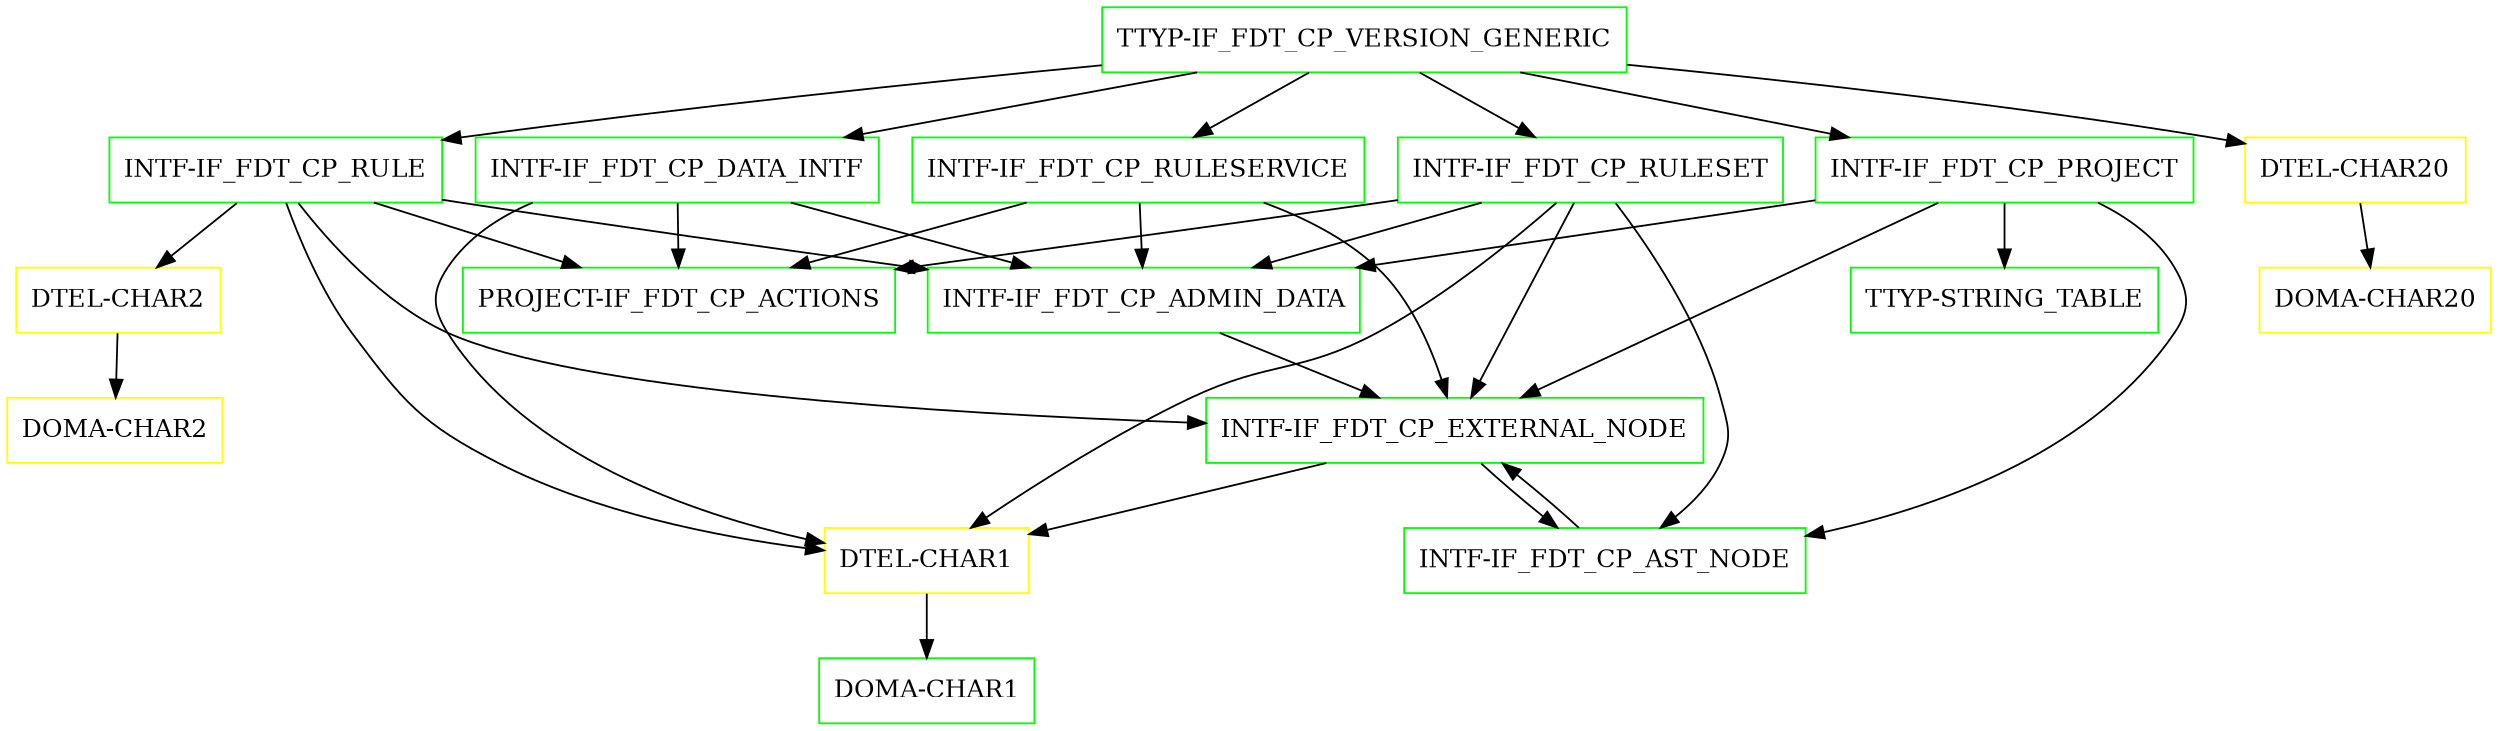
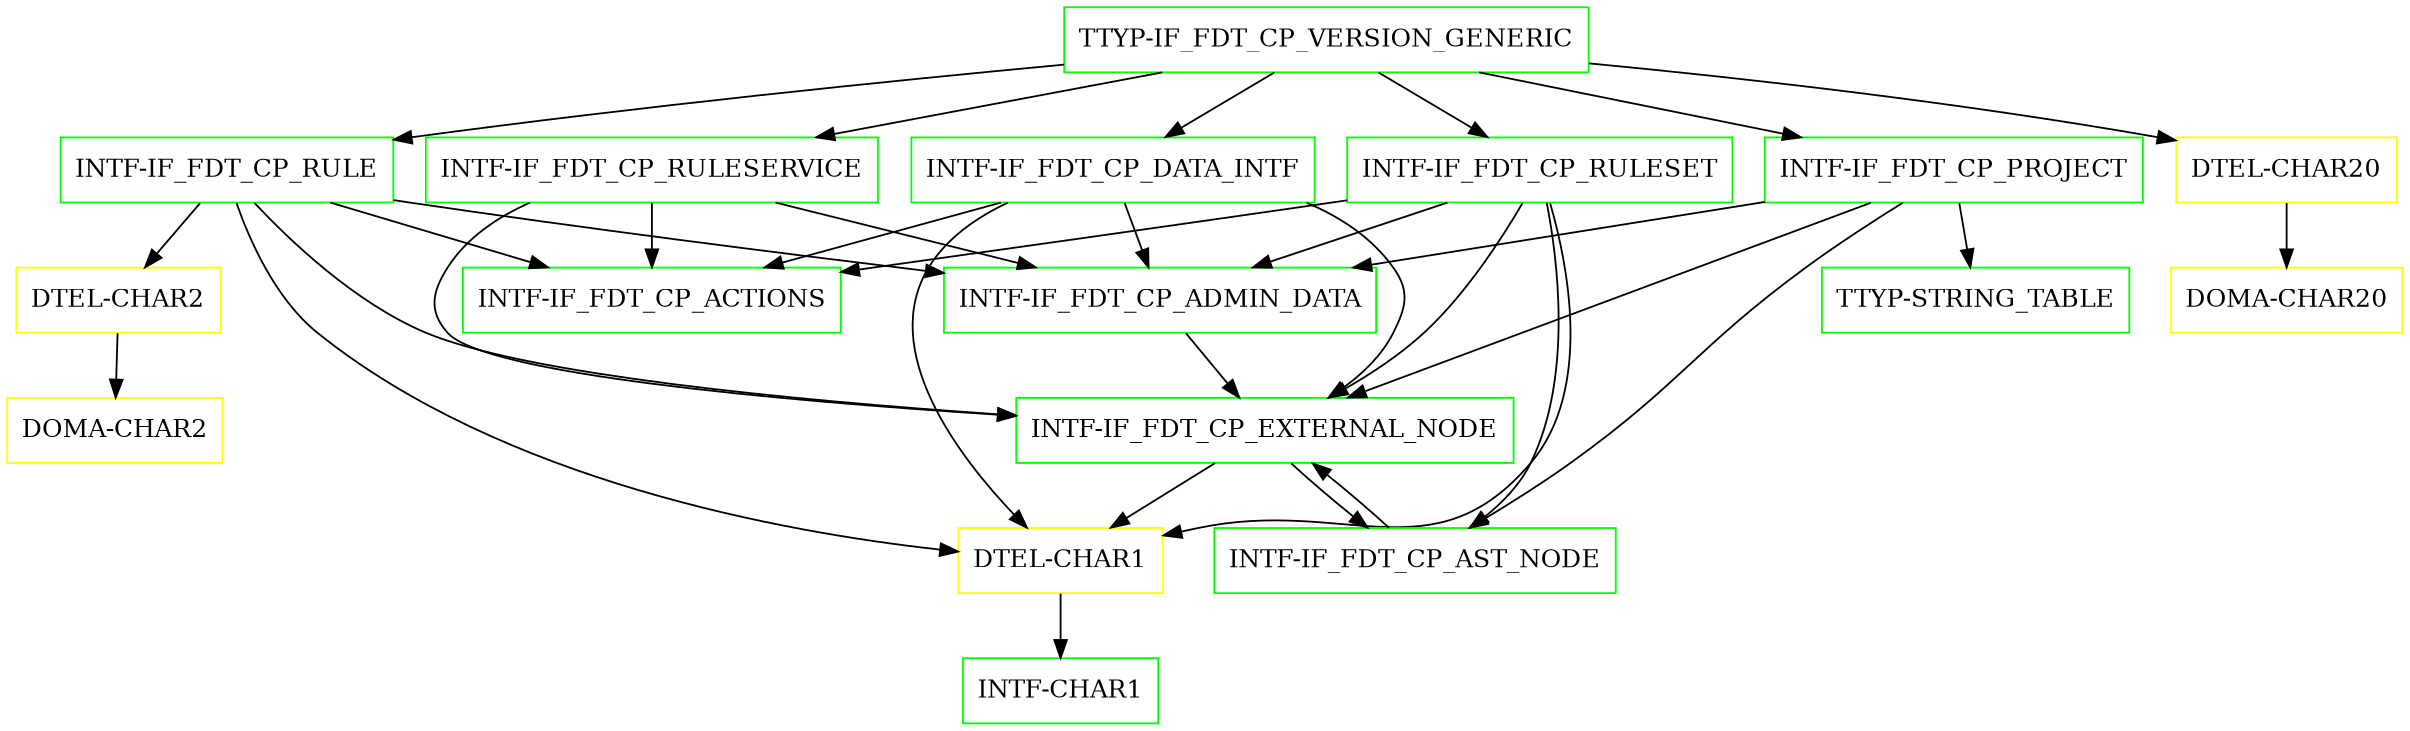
edge "INTF-IF_FDT_CP_DATA_INTF" -> "INTF-IF_FDT_CP_EXTERNAL_NODE": added
node "PROJECT-IF_FDT_CP_ACTIONS": label "PROJECT-IF_FDT_CP_ACTIONS" -> "INTF-IF_FDT_CP_ACTIONS"
node "DOMA-CHAR1": label "DOMA-CHAR1" -> "INTF-CHAR1"
